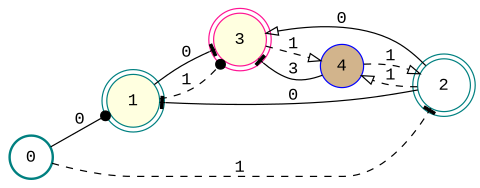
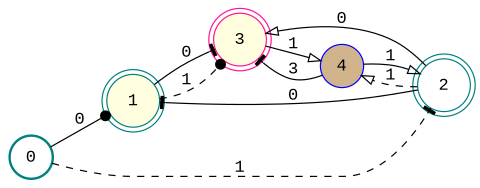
edge "3" -> "4": style dashed -> solid
edge "4" -> "2": style dashed -> solid
